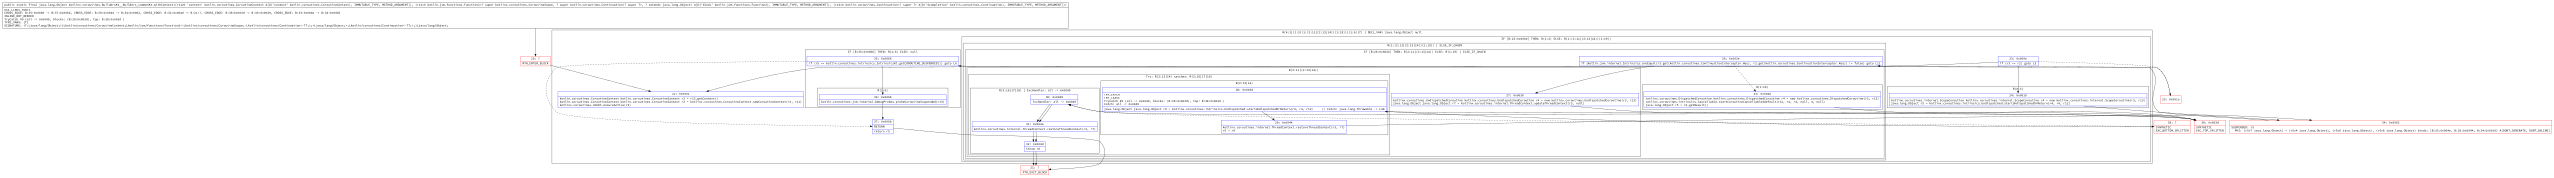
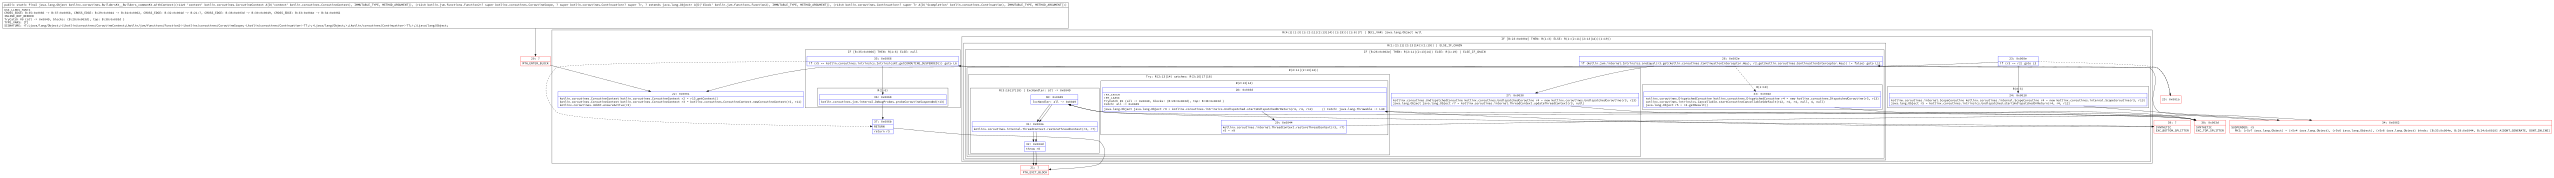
edge "39: ?" -> "30: 0x0049": style dashed -> solid
